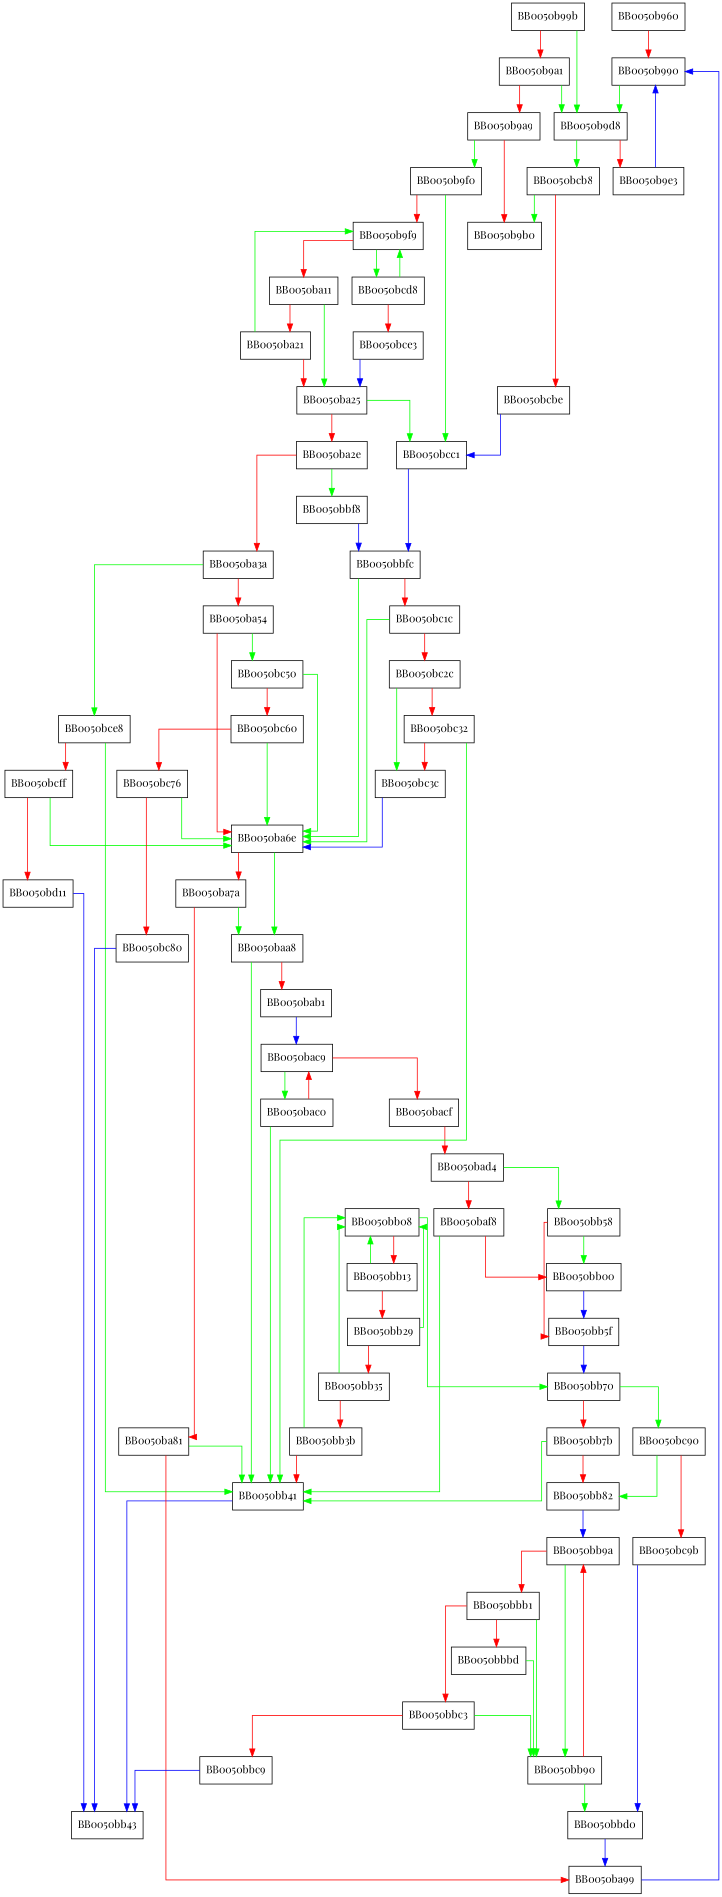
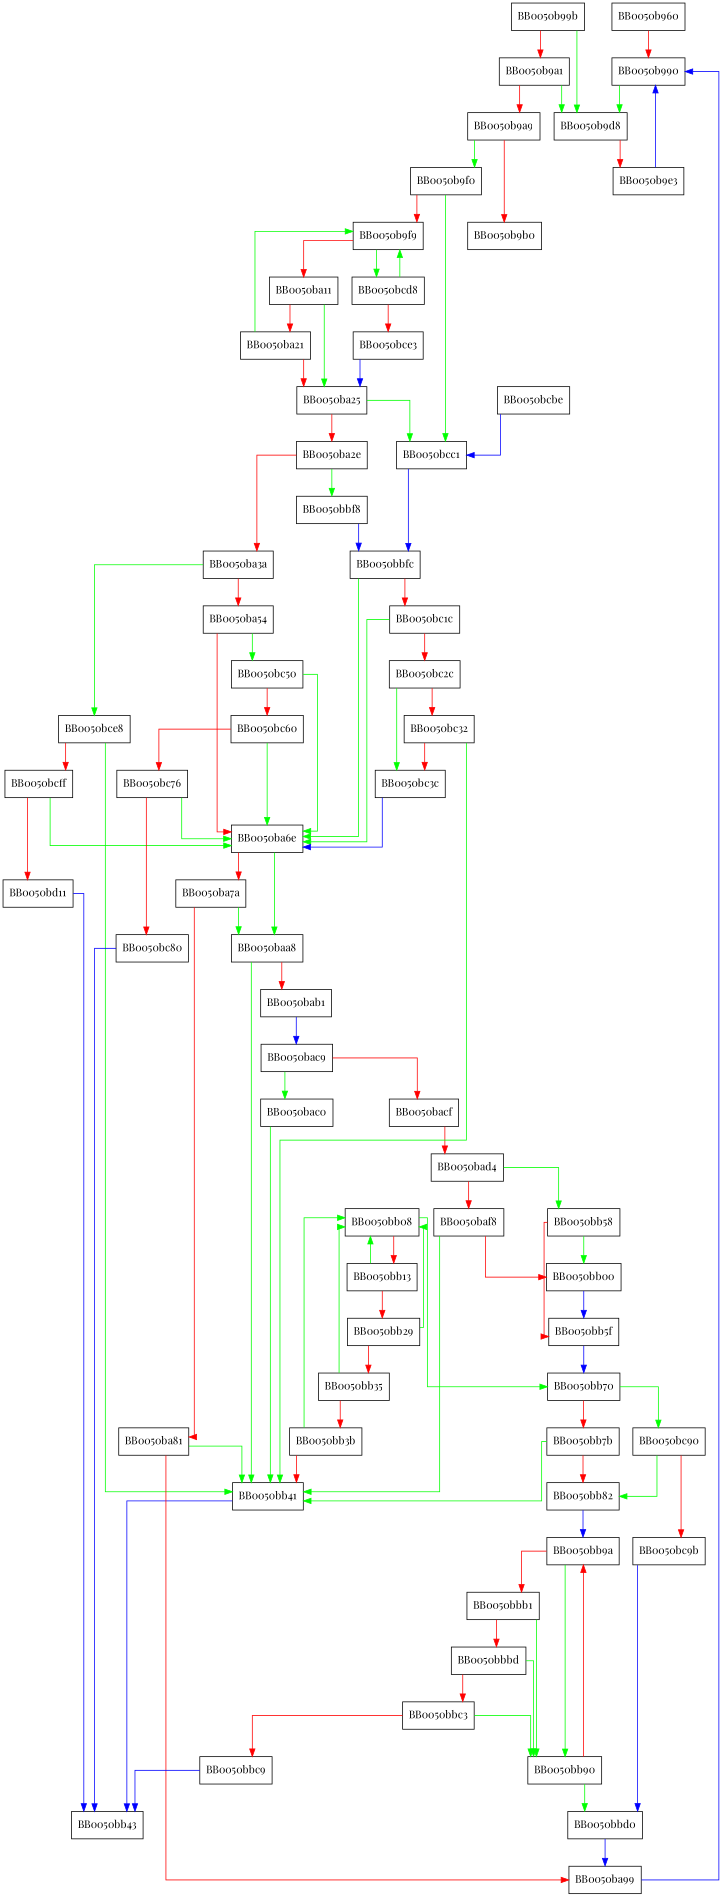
node "BB0050bcb8": removed
edge "BB0050bac0" -> "BB0050bac9": removed
edge "BB0050bbb1" -> "BB0050bbc3": now "BB0050bbbd" -> "BB0050bbc3"
